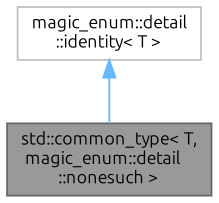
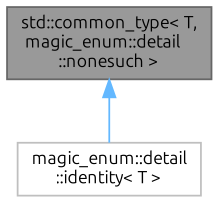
edge "std::common_type< T, magic_enum::detail ::nonesuch >" -> "magic_enum::detail ::identity< T >": reversed
